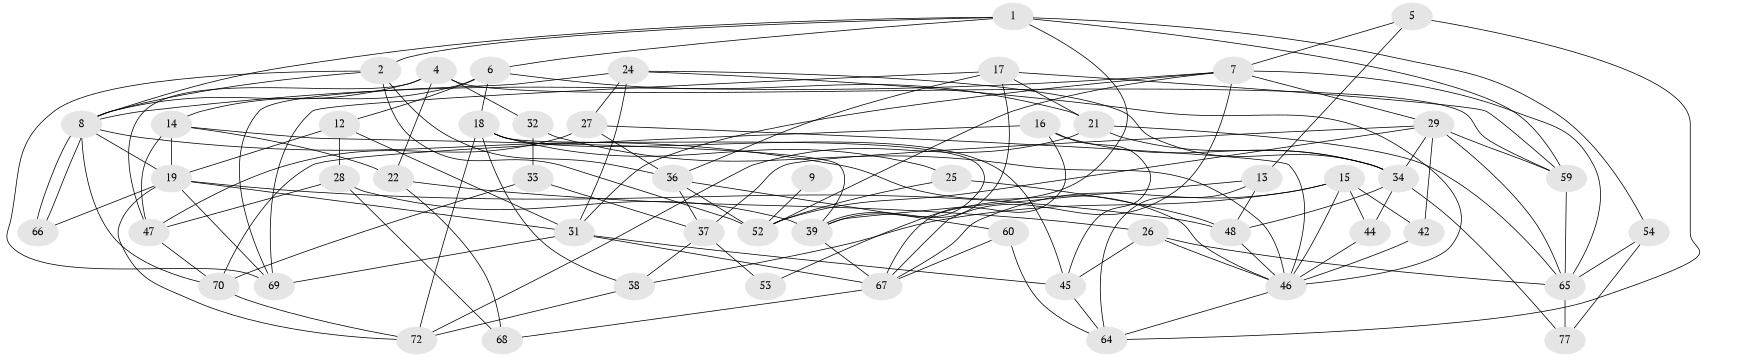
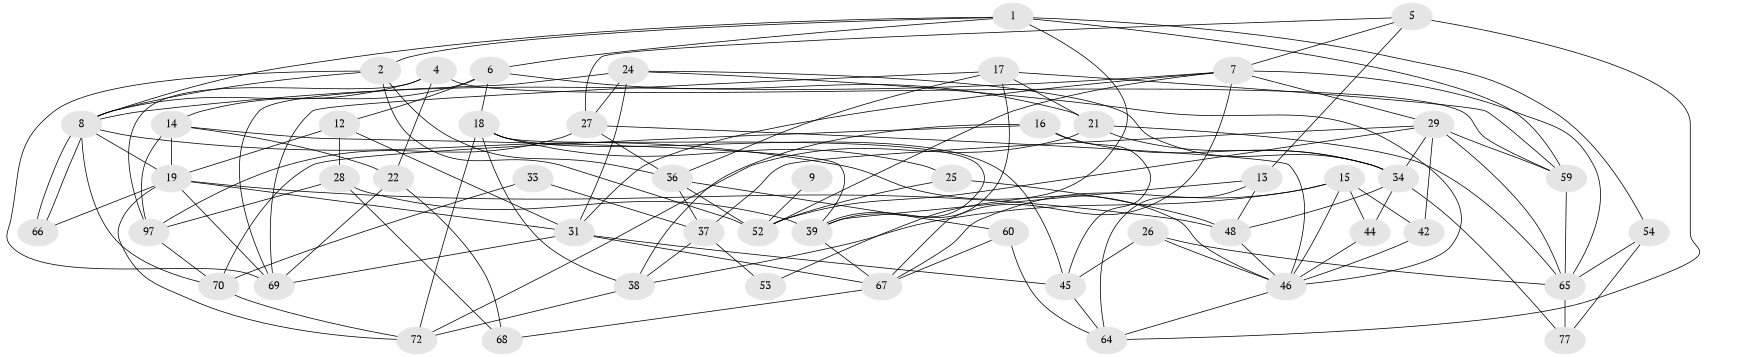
edge "5" -- "27": added
node "32": removed
edge "22" -- "26": now "22" -- "69"
edge "16" -- "67": now "16" -- "38"
node "47": label "47" -> "97"
